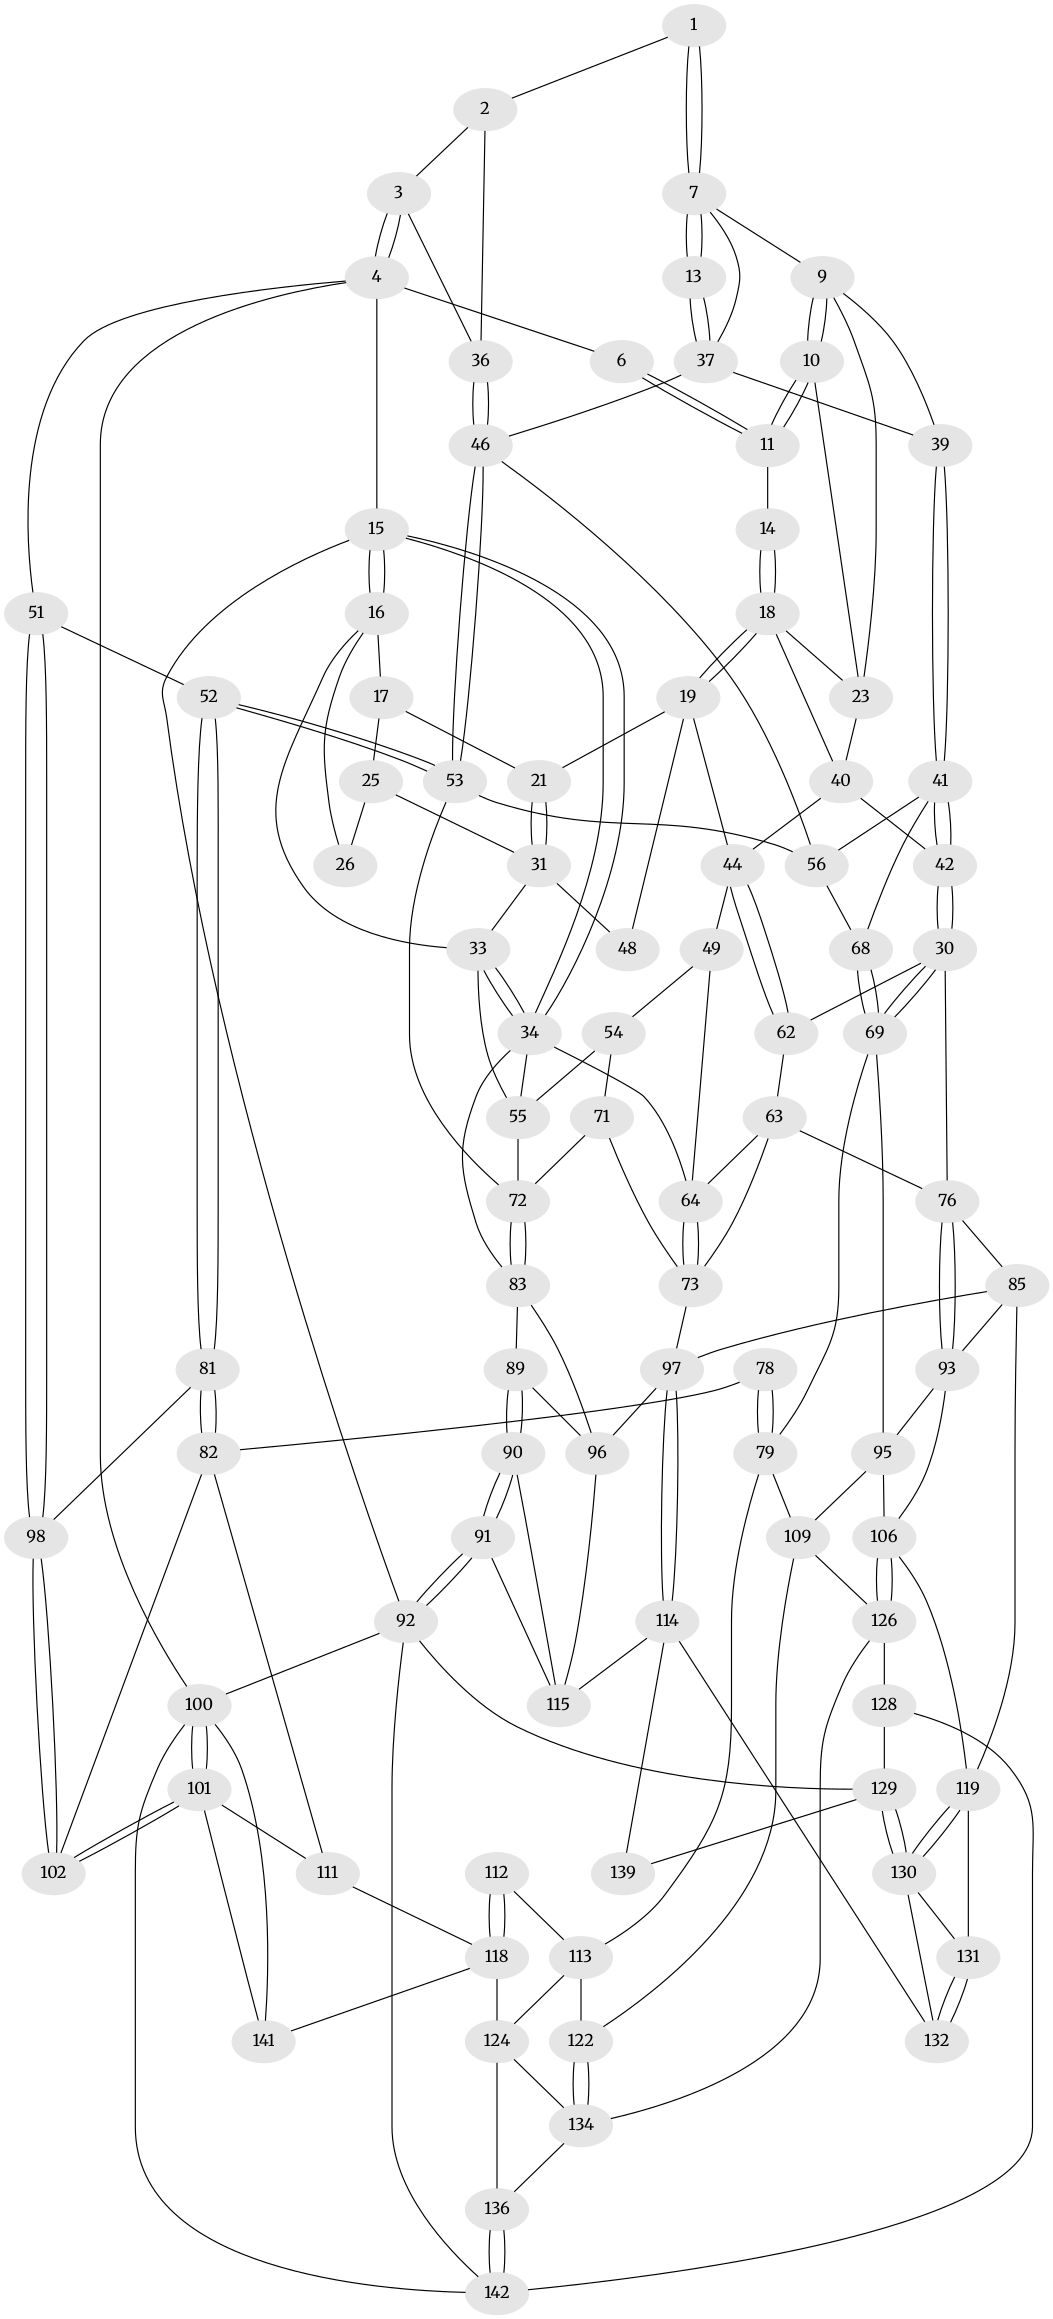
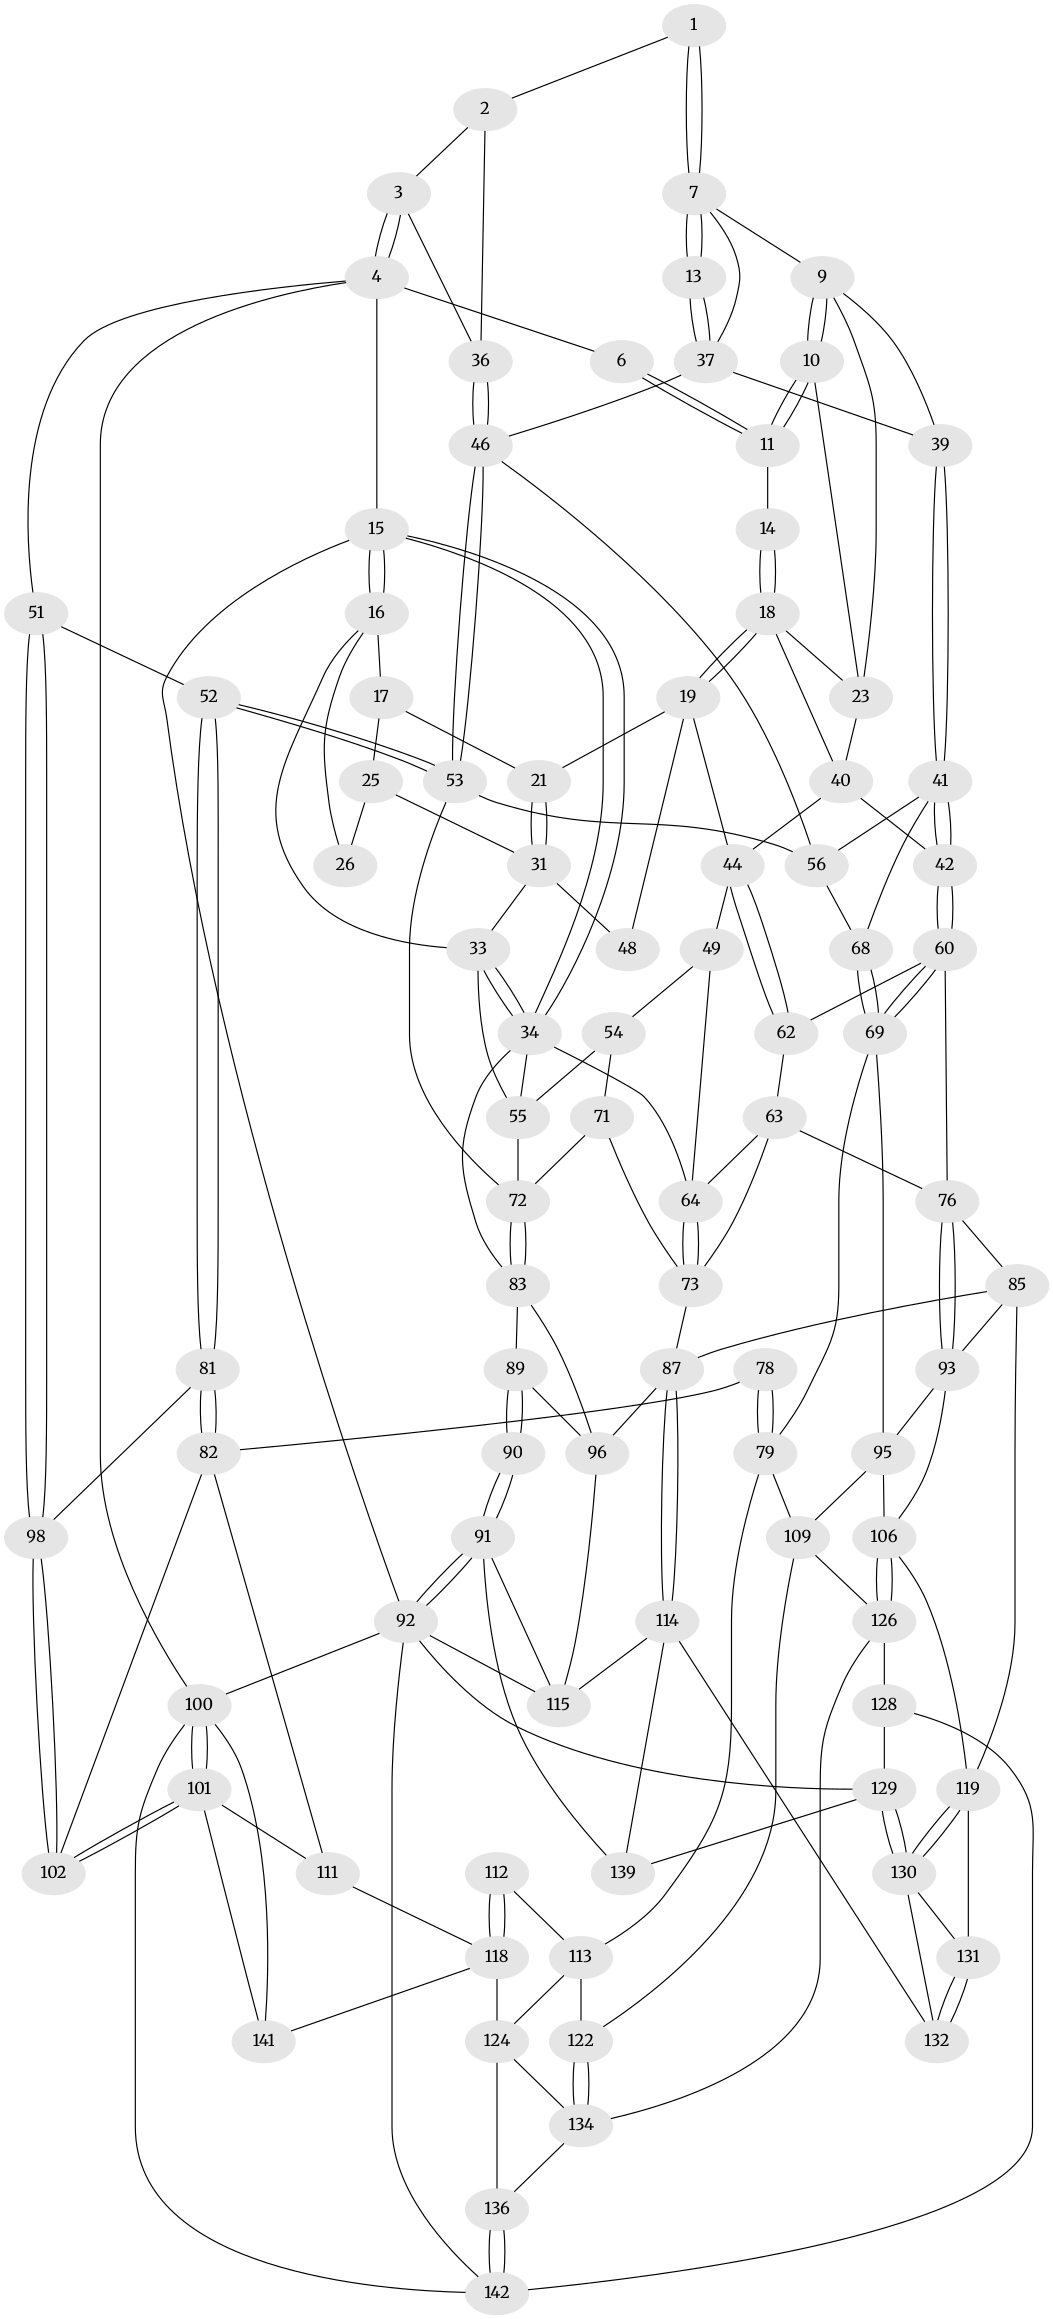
node "30": label "30" -> "60"
node "97": label "97" -> "87"
edge "90" -- "115": now "92" -- "115"
edge "91" -- "139": added
